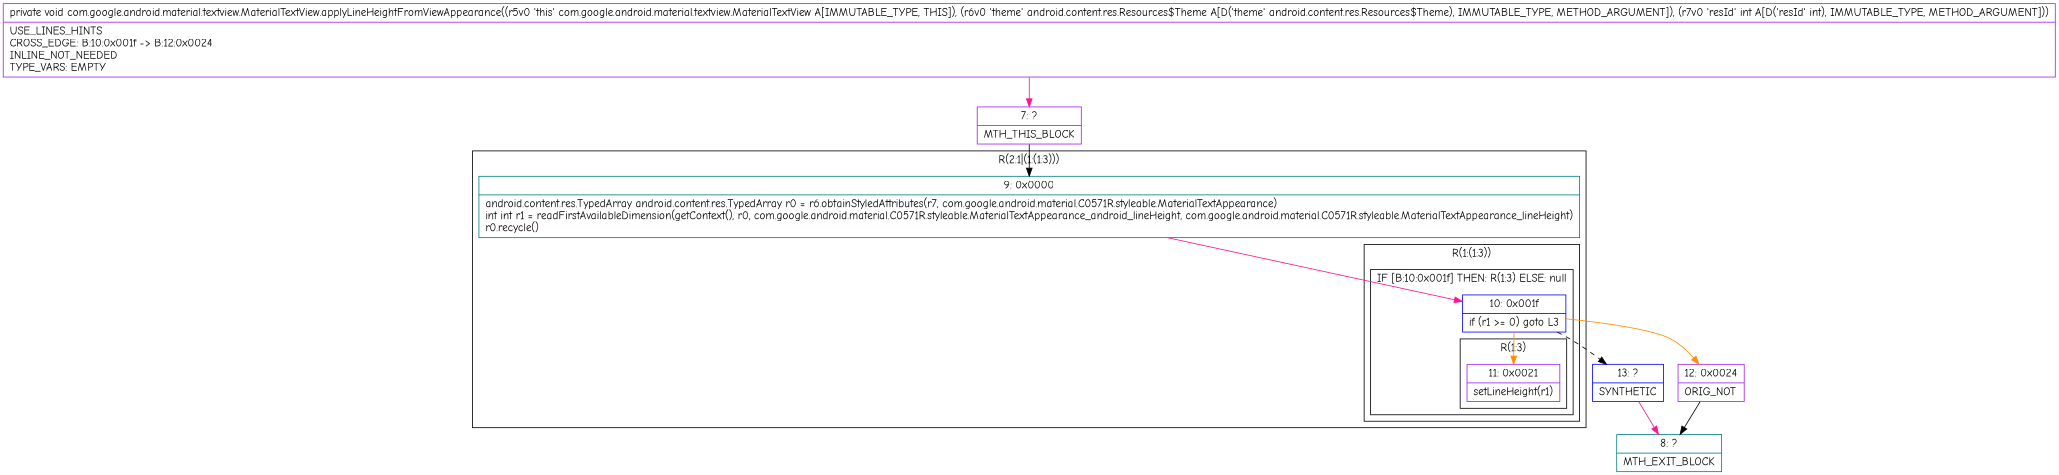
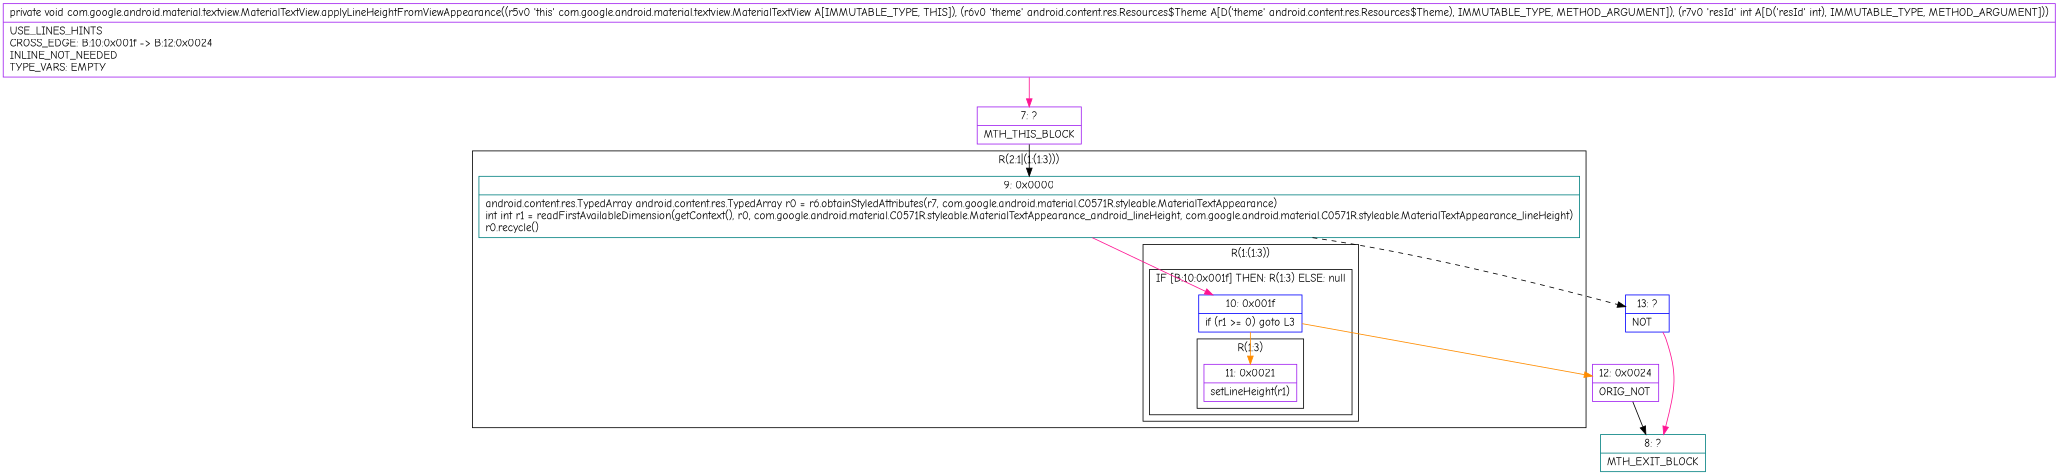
edge "10: 0x001f" -> "13: ?": now "9: 0x0000" -> "13: ?"
node "13: ?": text "SYNTHETIC" -> "NOT"
